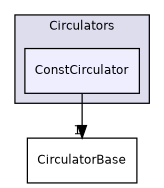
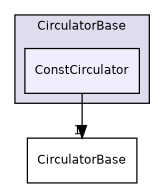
cluster "Circulators": label "Circulators" -> "CirculatorBase"
